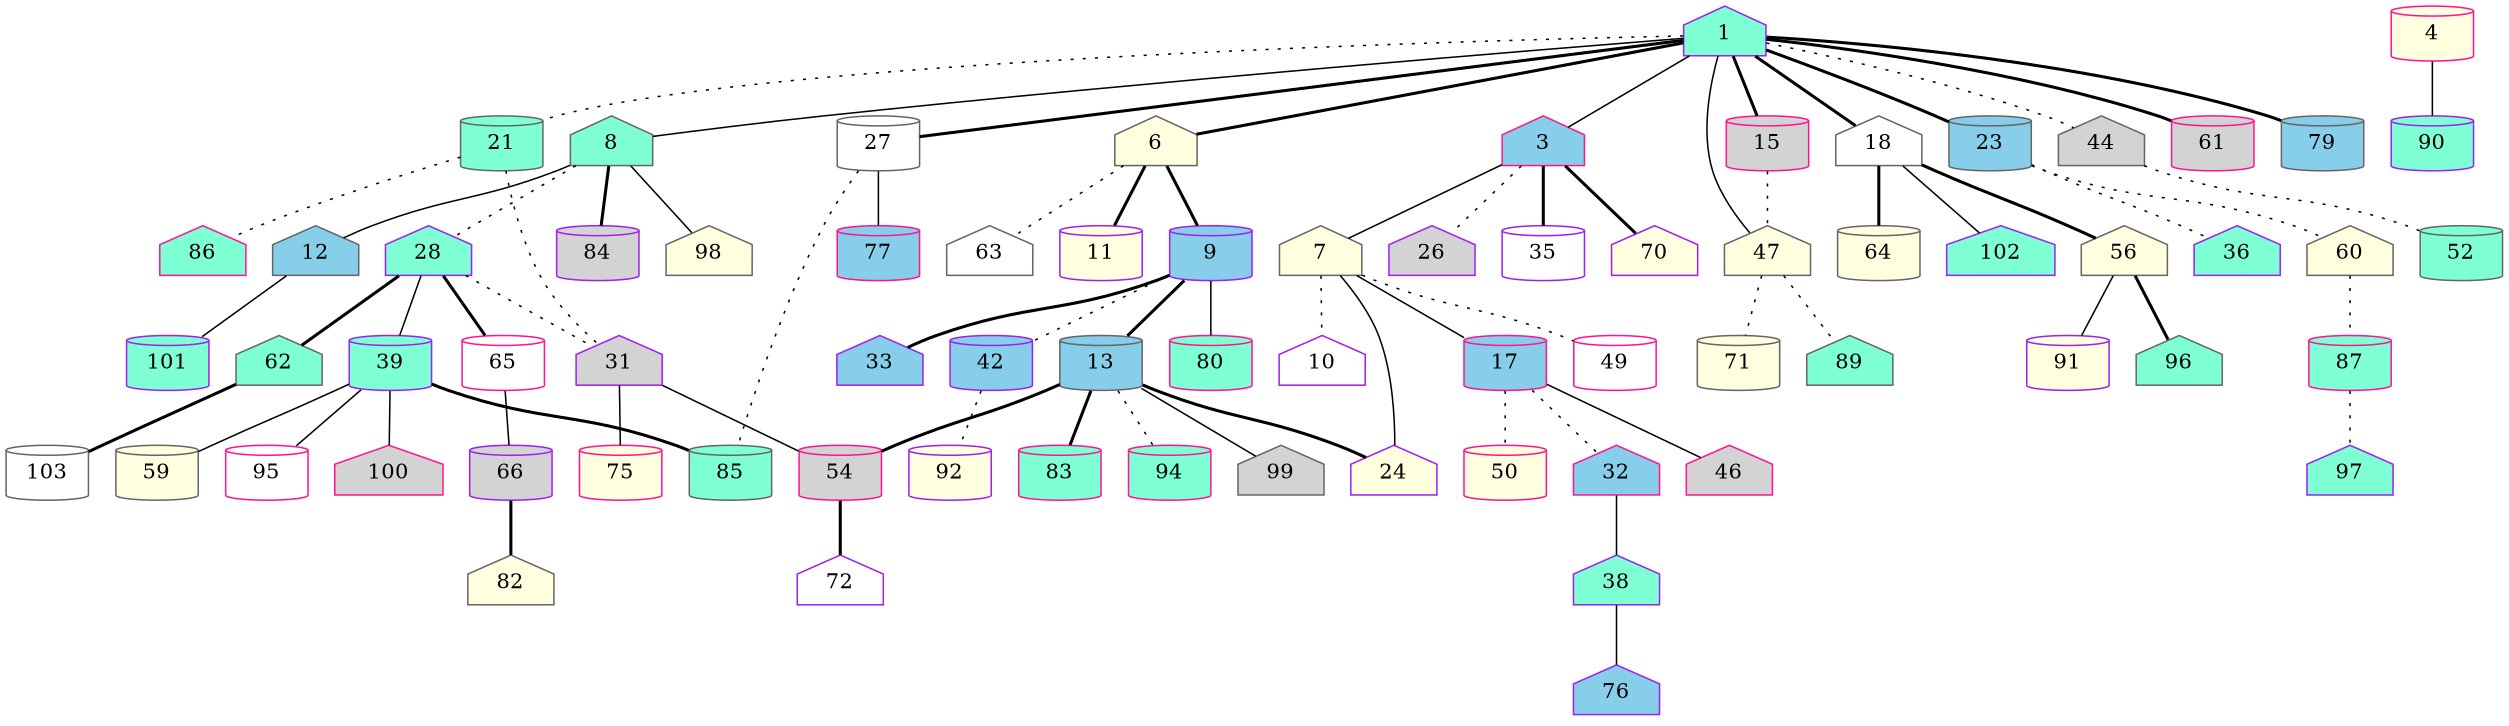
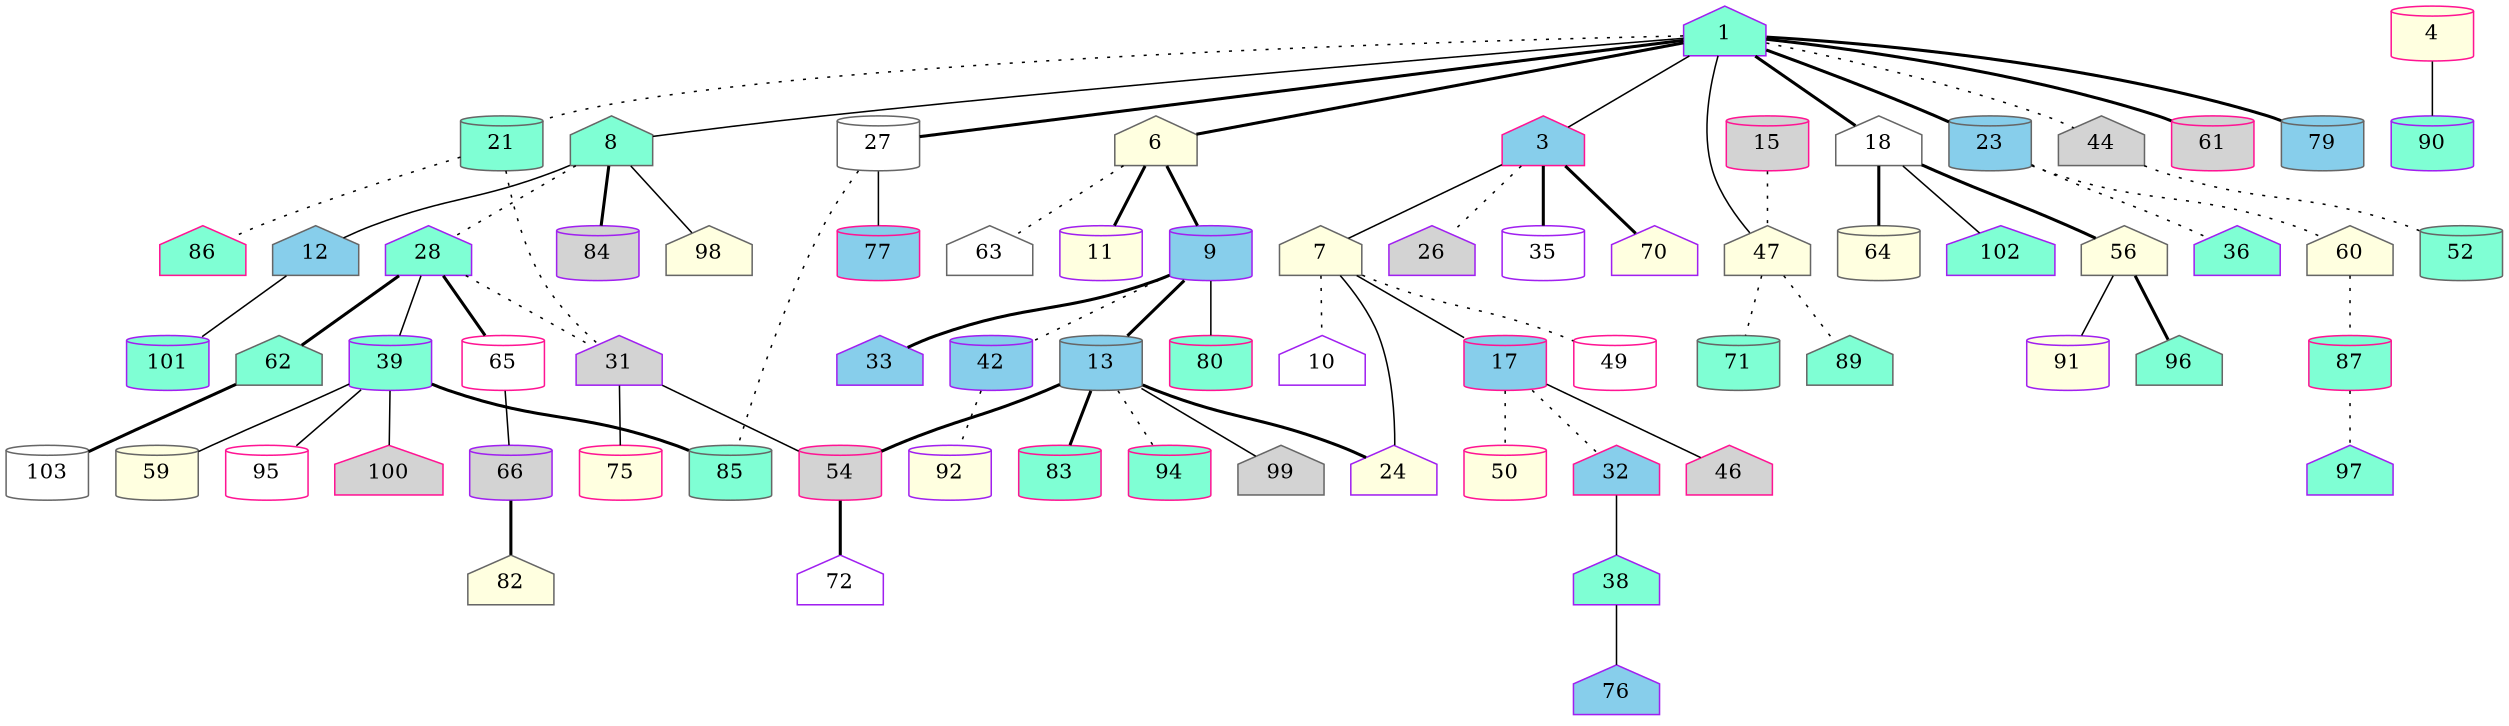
edge "1" -- "15": removed
node "71": fillcolor lightyellow -> aquamarine
